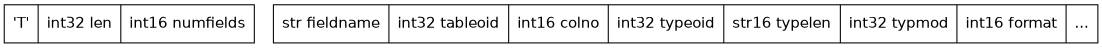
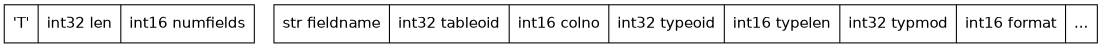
node "str fieldname": text "str16 typelen" -> "int16 typelen"
